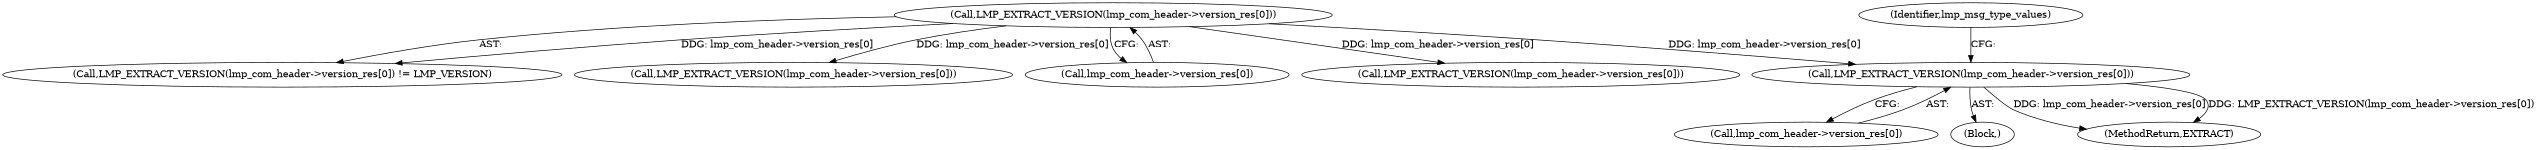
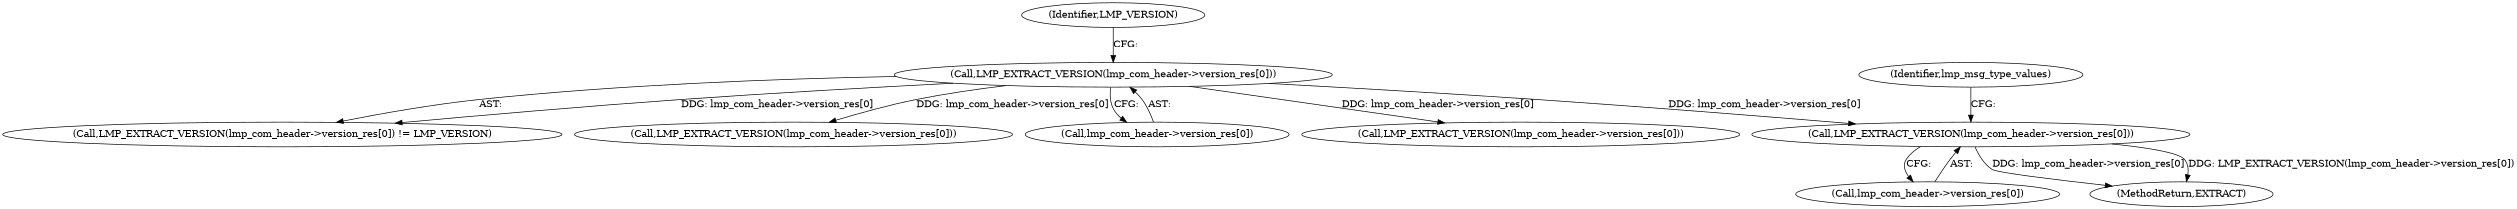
node "(Identifier,LMP_VERSION)": added
node "(Block,)": removed
